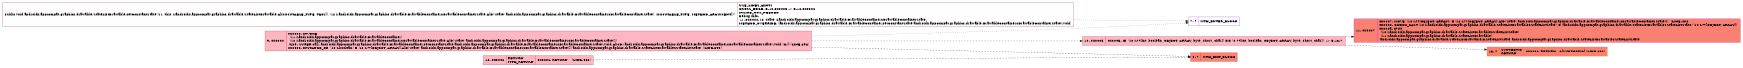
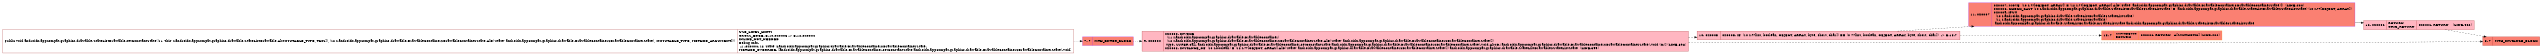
node "7: ?": fillcolor white -> salmon
edge "11: 0x0007" -> "12: 0x000c": added
edge "9: 0x0000" -> "7: ?": reversed
node "8: ?": text "MTH_EXIT_BLOCK" -> "MTH_INSTANCE_BLOCK"
node "12: 0x000c": text "MTH_RETURN" -> "ORIG_RETURN"
